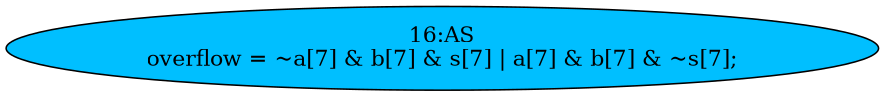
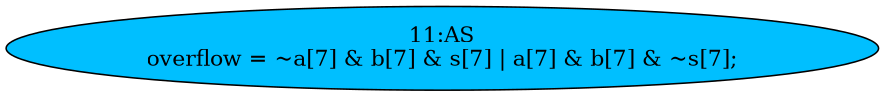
node "16:AS overflow = ~a[7] & b[7] & s[7] | a[7] & b[7] & ~s[7];": label "16:AS overflow = ~a[7] & b[7] & s[7] | a[7] & b[7] & ~s[7];" -> "11:AS overflow = ~a[7] & b[7] & s[7] | a[7] & b[7] & ~s[7];"
